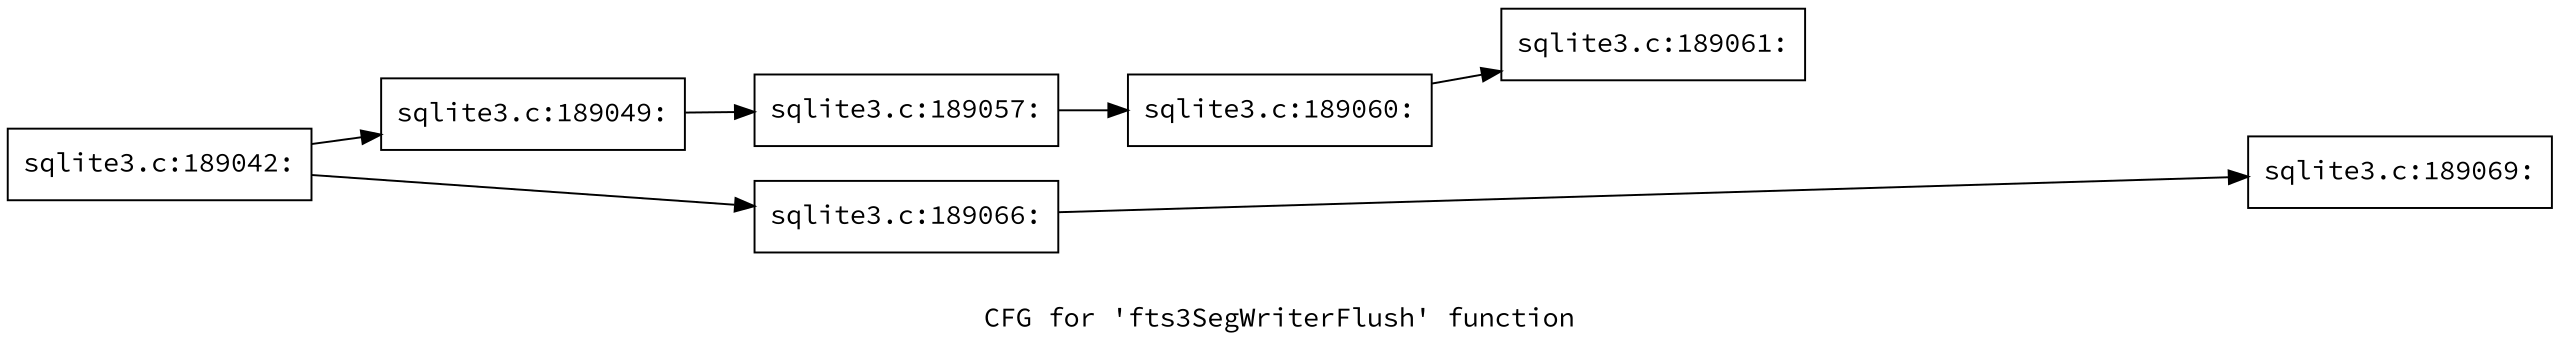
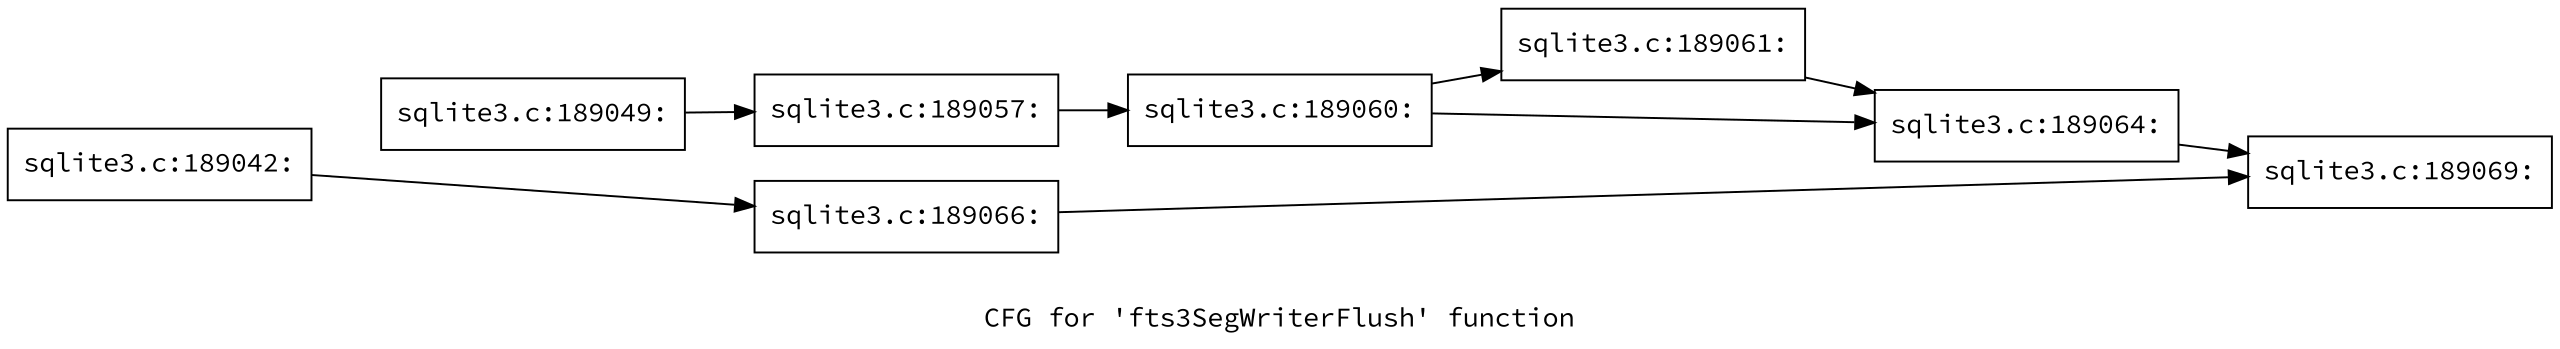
node "sqlite3.c:189064:": added
edge "sqlite3.c:189042:" -> "sqlite3.c:189049:": removed
